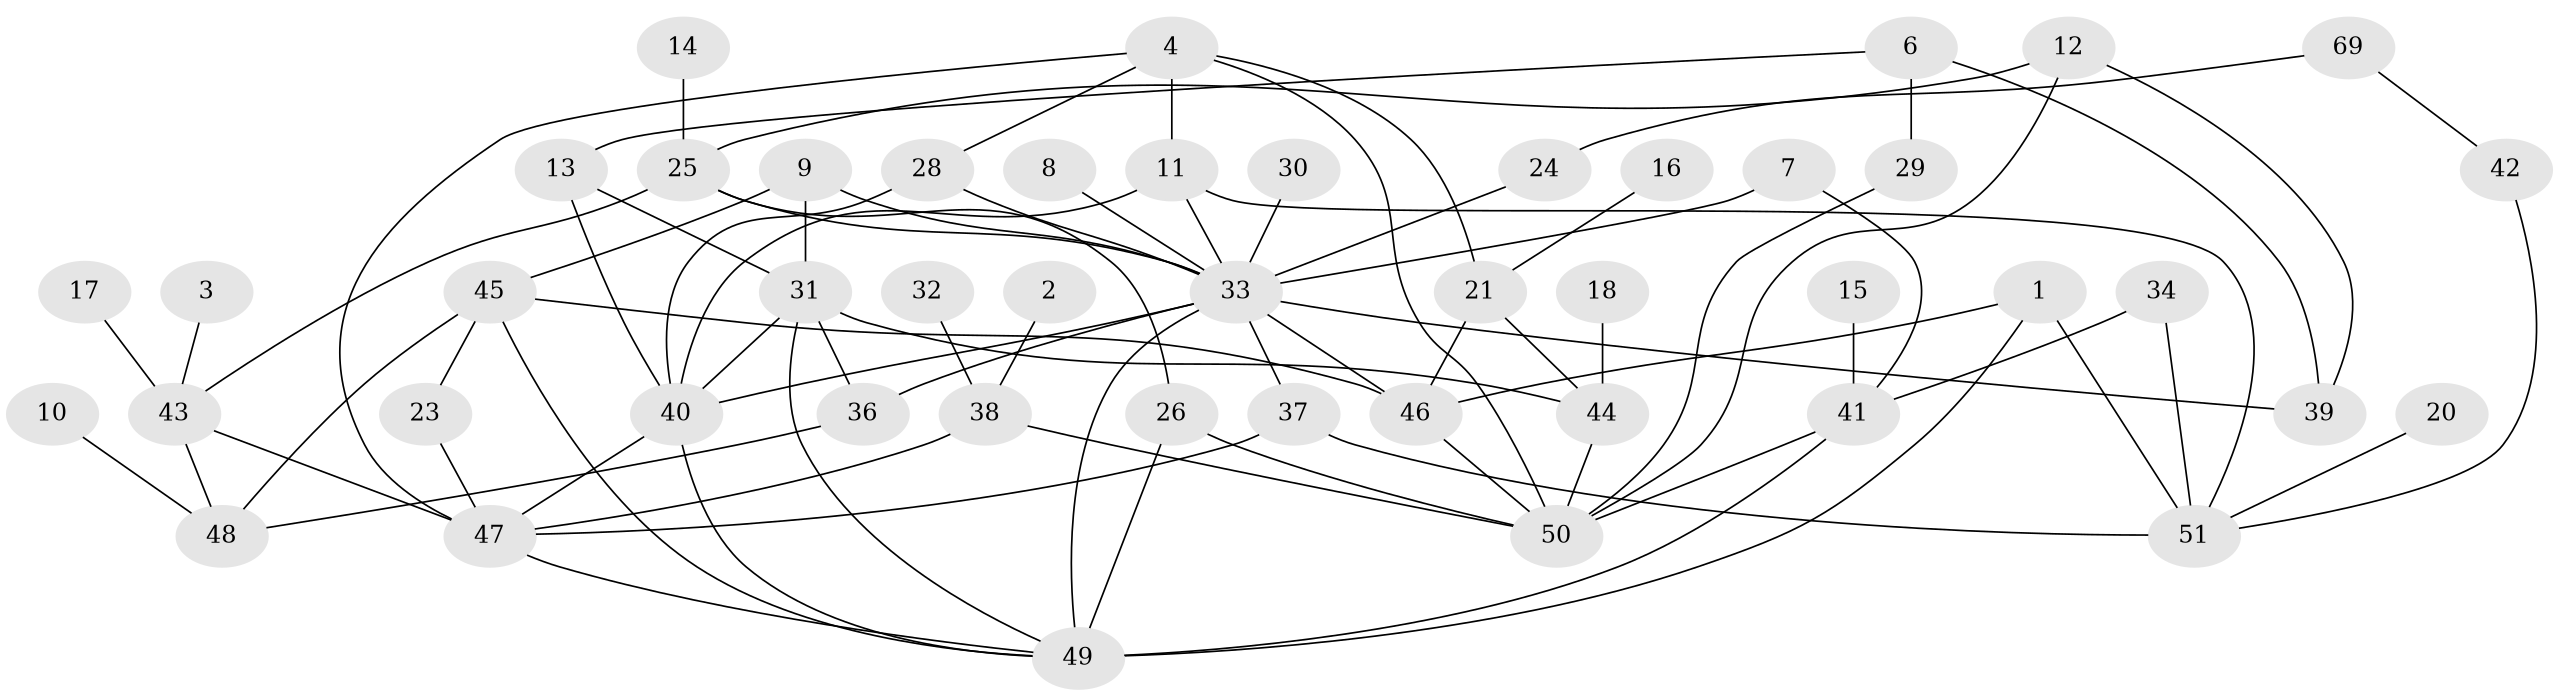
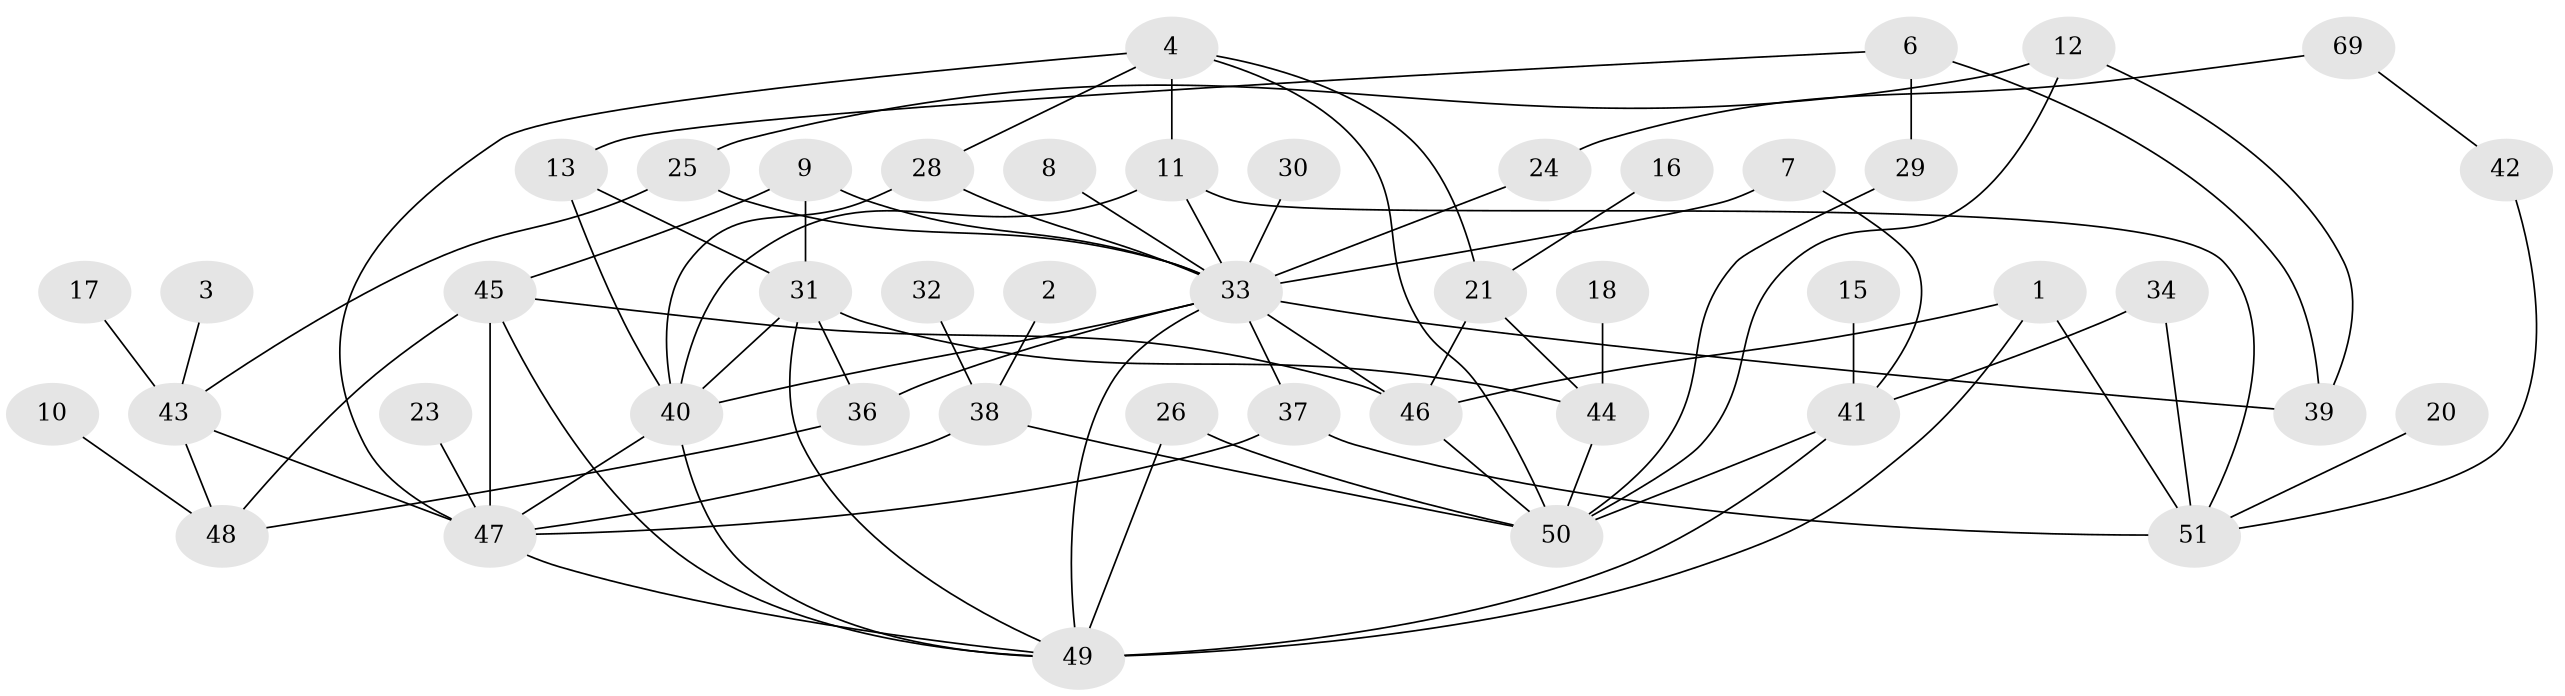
node "14": removed
edge "25" -- "26": removed
edge "45" -- "23": now "45" -- "47"
